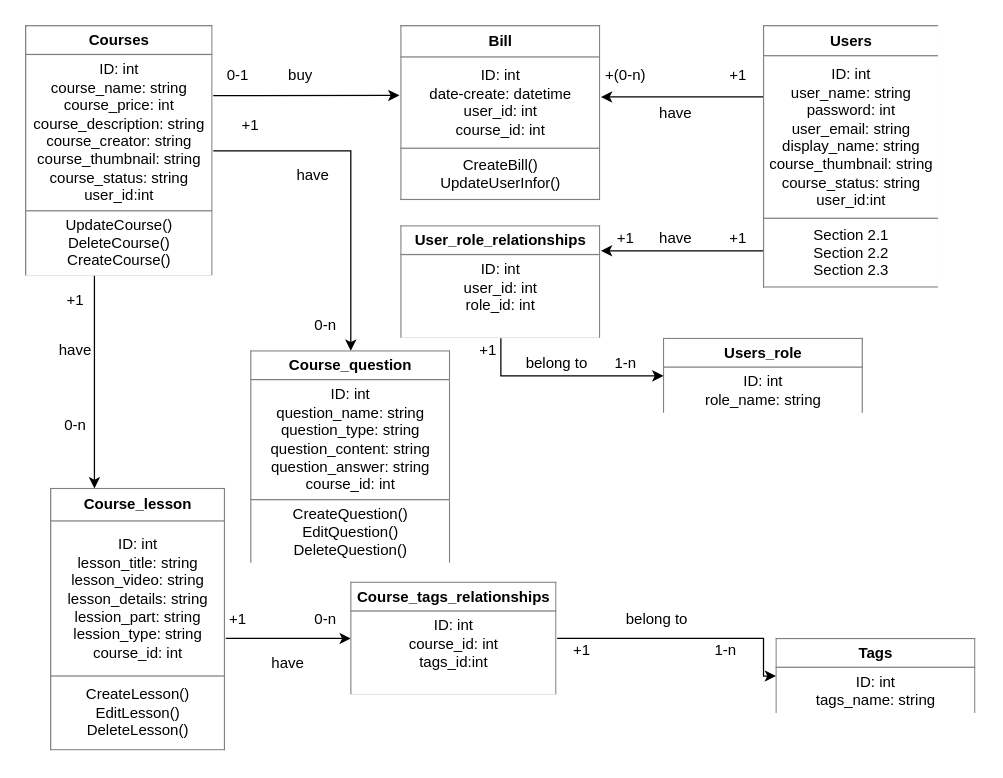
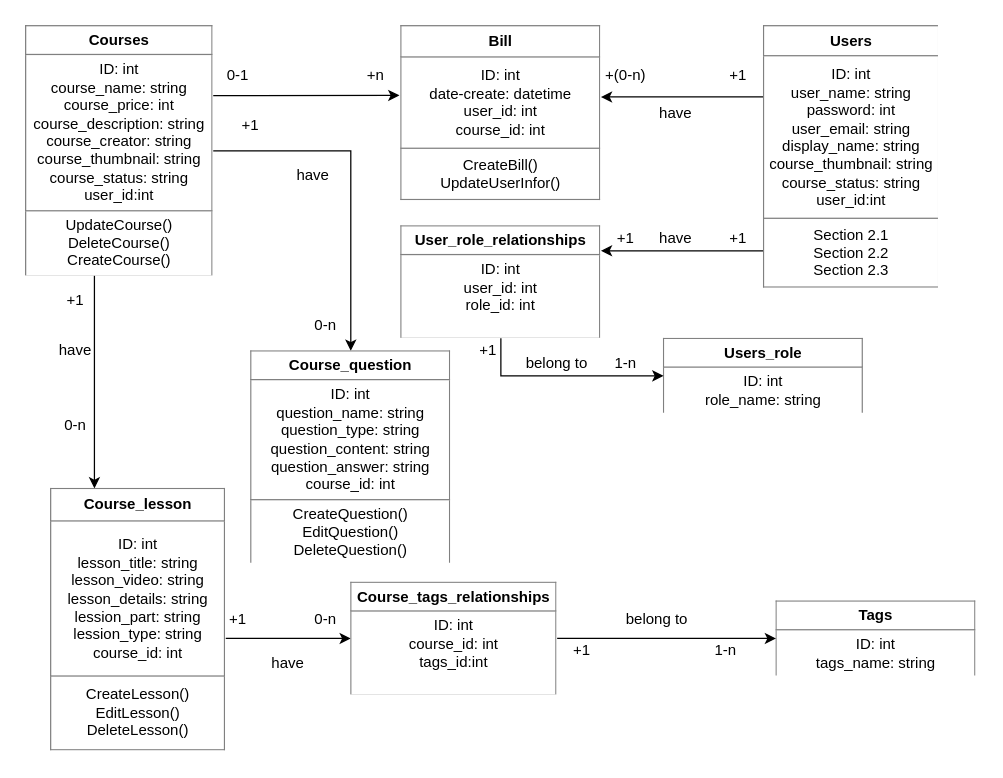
node "buy": removed
node "+n": added
node "Tags ID: int tags_name: string": moved (876, 676) -> (876, 638)
